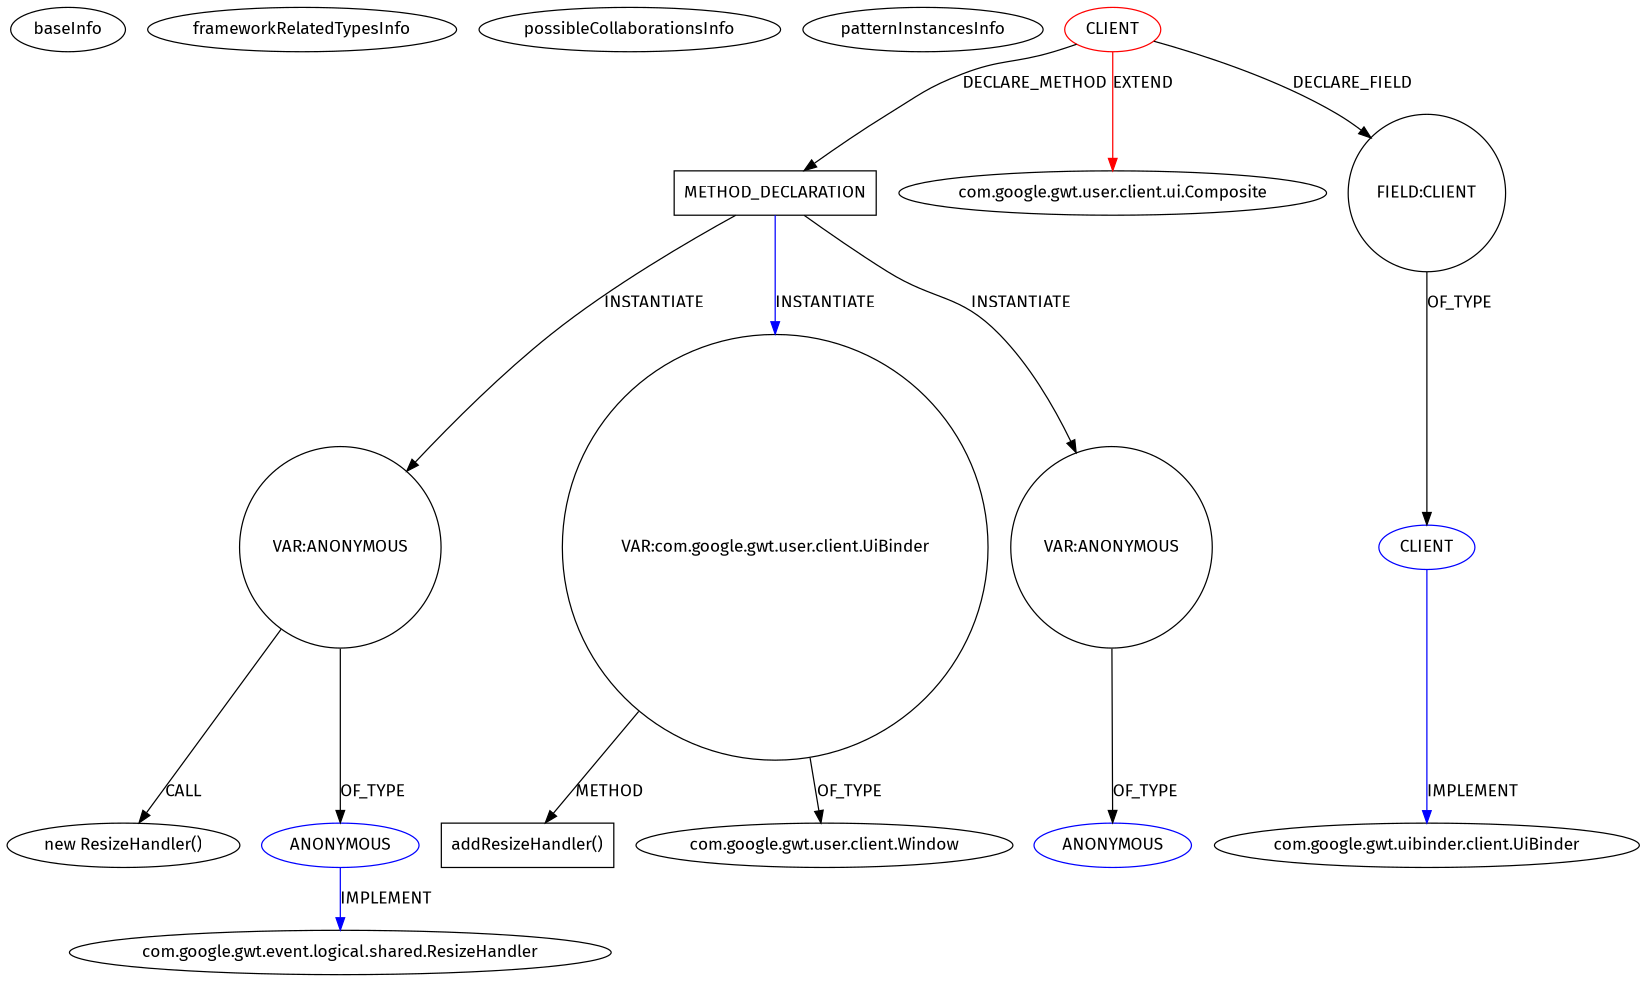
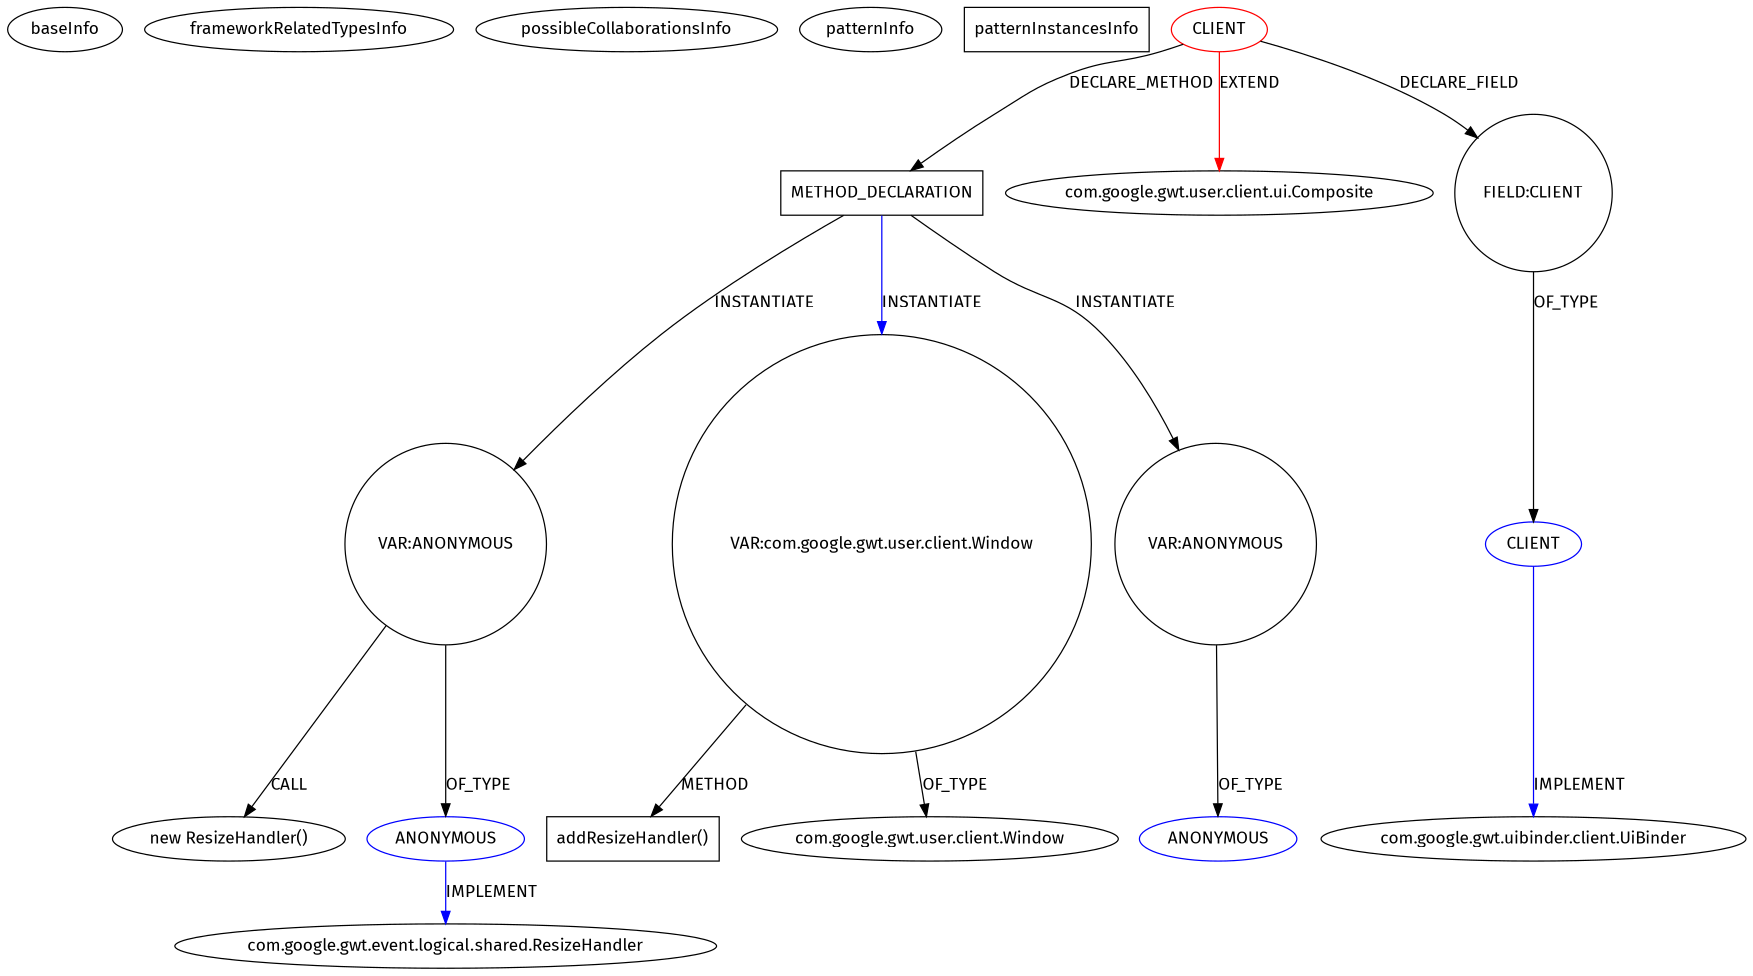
node "patternInfo": added
node "patternInstancesInfo": shape ellipse -> box
node "VAR:com.google.gwt.user.client.UiBinder": label "VAR:com.google.gwt.user.client.UiBinder" -> "VAR:com.google.gwt.user.client.Window"
